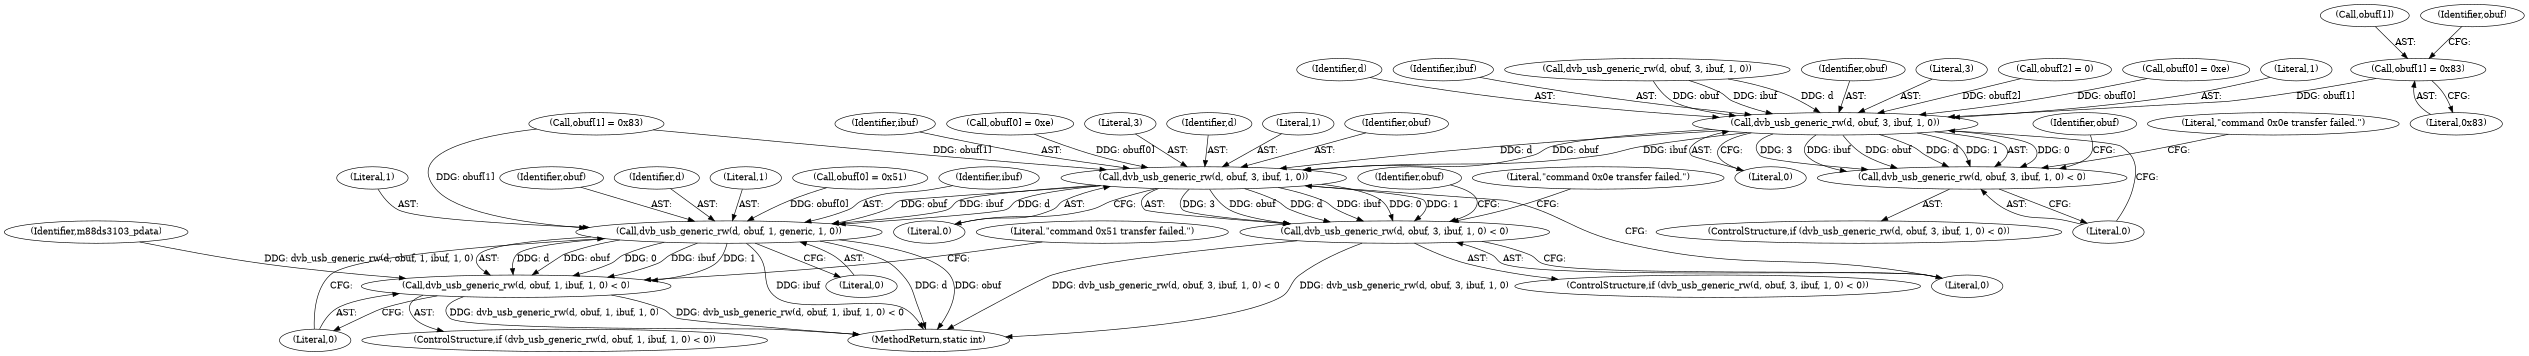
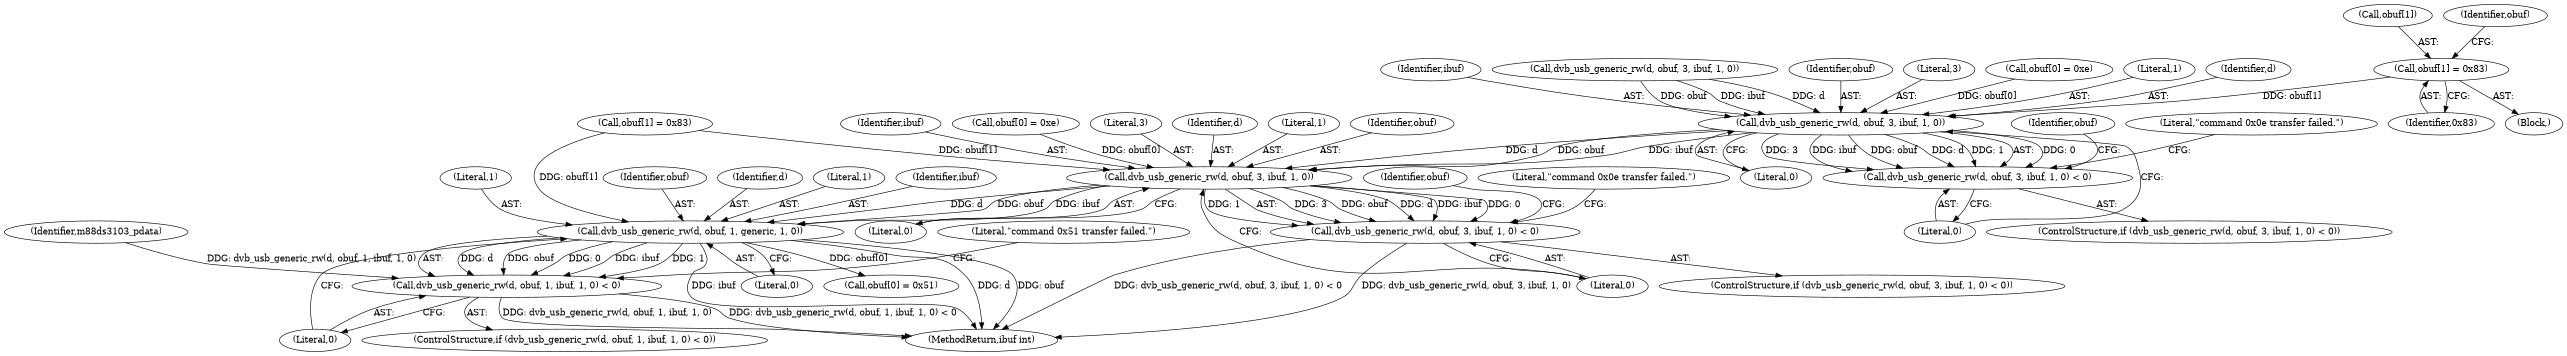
node "(Call,obuf[2] = 0)": removed
node "(Literal,0x83)": label "(Literal,0x83)" -> "(Identifier,0x83)"
node "(Block,)": added
edge "(Call,obuf[0] = 0x51)" -> "(Call,dvb_usb_generic_rw(d, obuf, 1, generic, 1, 0))": reversed
node "(MethodReturn,static int)": label "(MethodReturn,static int)" -> "(MethodReturn,ibuf int)"
